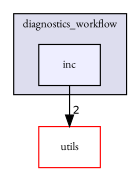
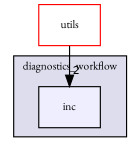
edge "inc" -> "utils": reversed
